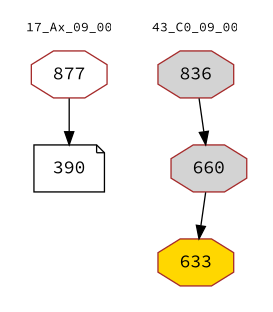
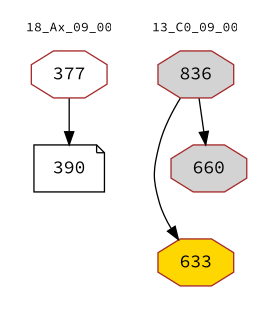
cluster "17_Ax_09_00": label "17_Ax_09_00" -> "18_Ax_09_00"
cluster "43_C0_09_00": label "43_C0_09_00" -> "13_C0_09_00"
node "877": label "877" -> "377"
edge "660" -> "633": now "836" -> "633"
